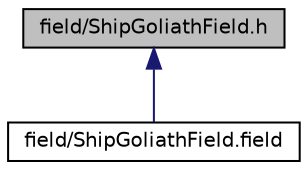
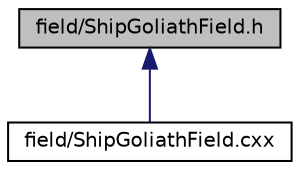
node "field/ShipGoliathField.field": label "field/ShipGoliathField.field" -> "field/ShipGoliathField.cxx"
